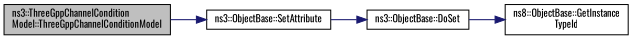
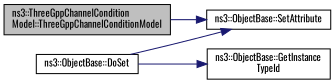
edge "ns3::ObjectBase::SetAttribute" -> "ns3::ObjectBase::DoSet": reversed
node "ns8::ObjectBase::GetInstance TypeId": label "ns8::ObjectBase::GetInstance TypeId" -> "ns3::ObjectBase::GetInstance TypeId"
